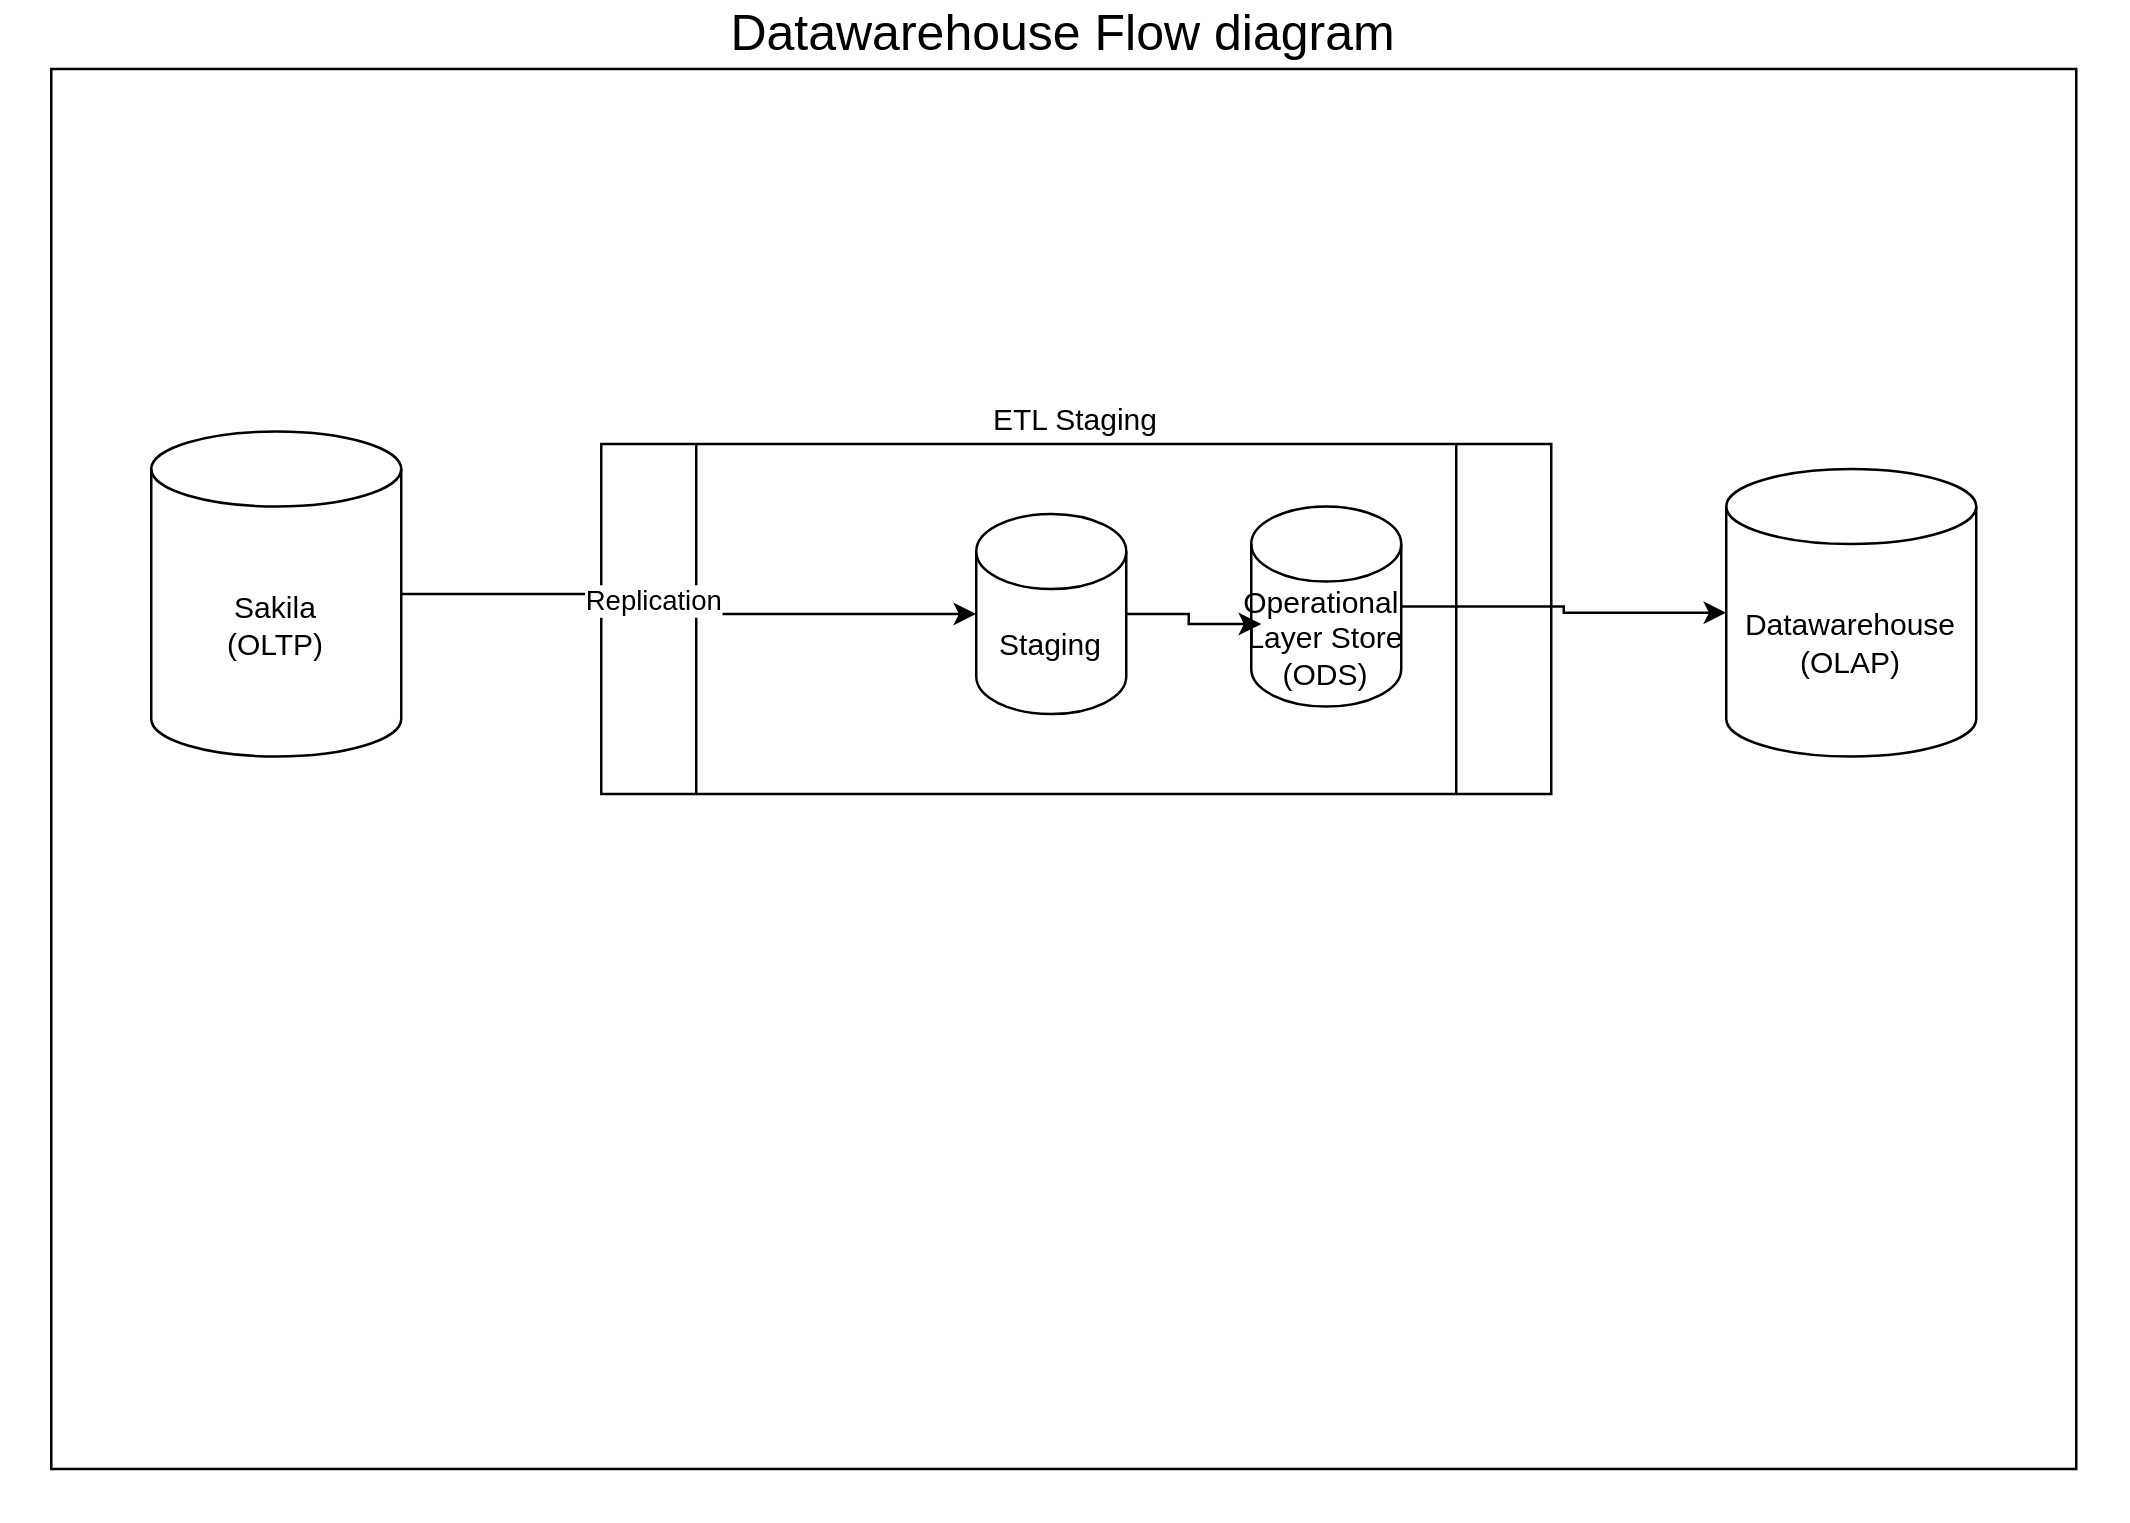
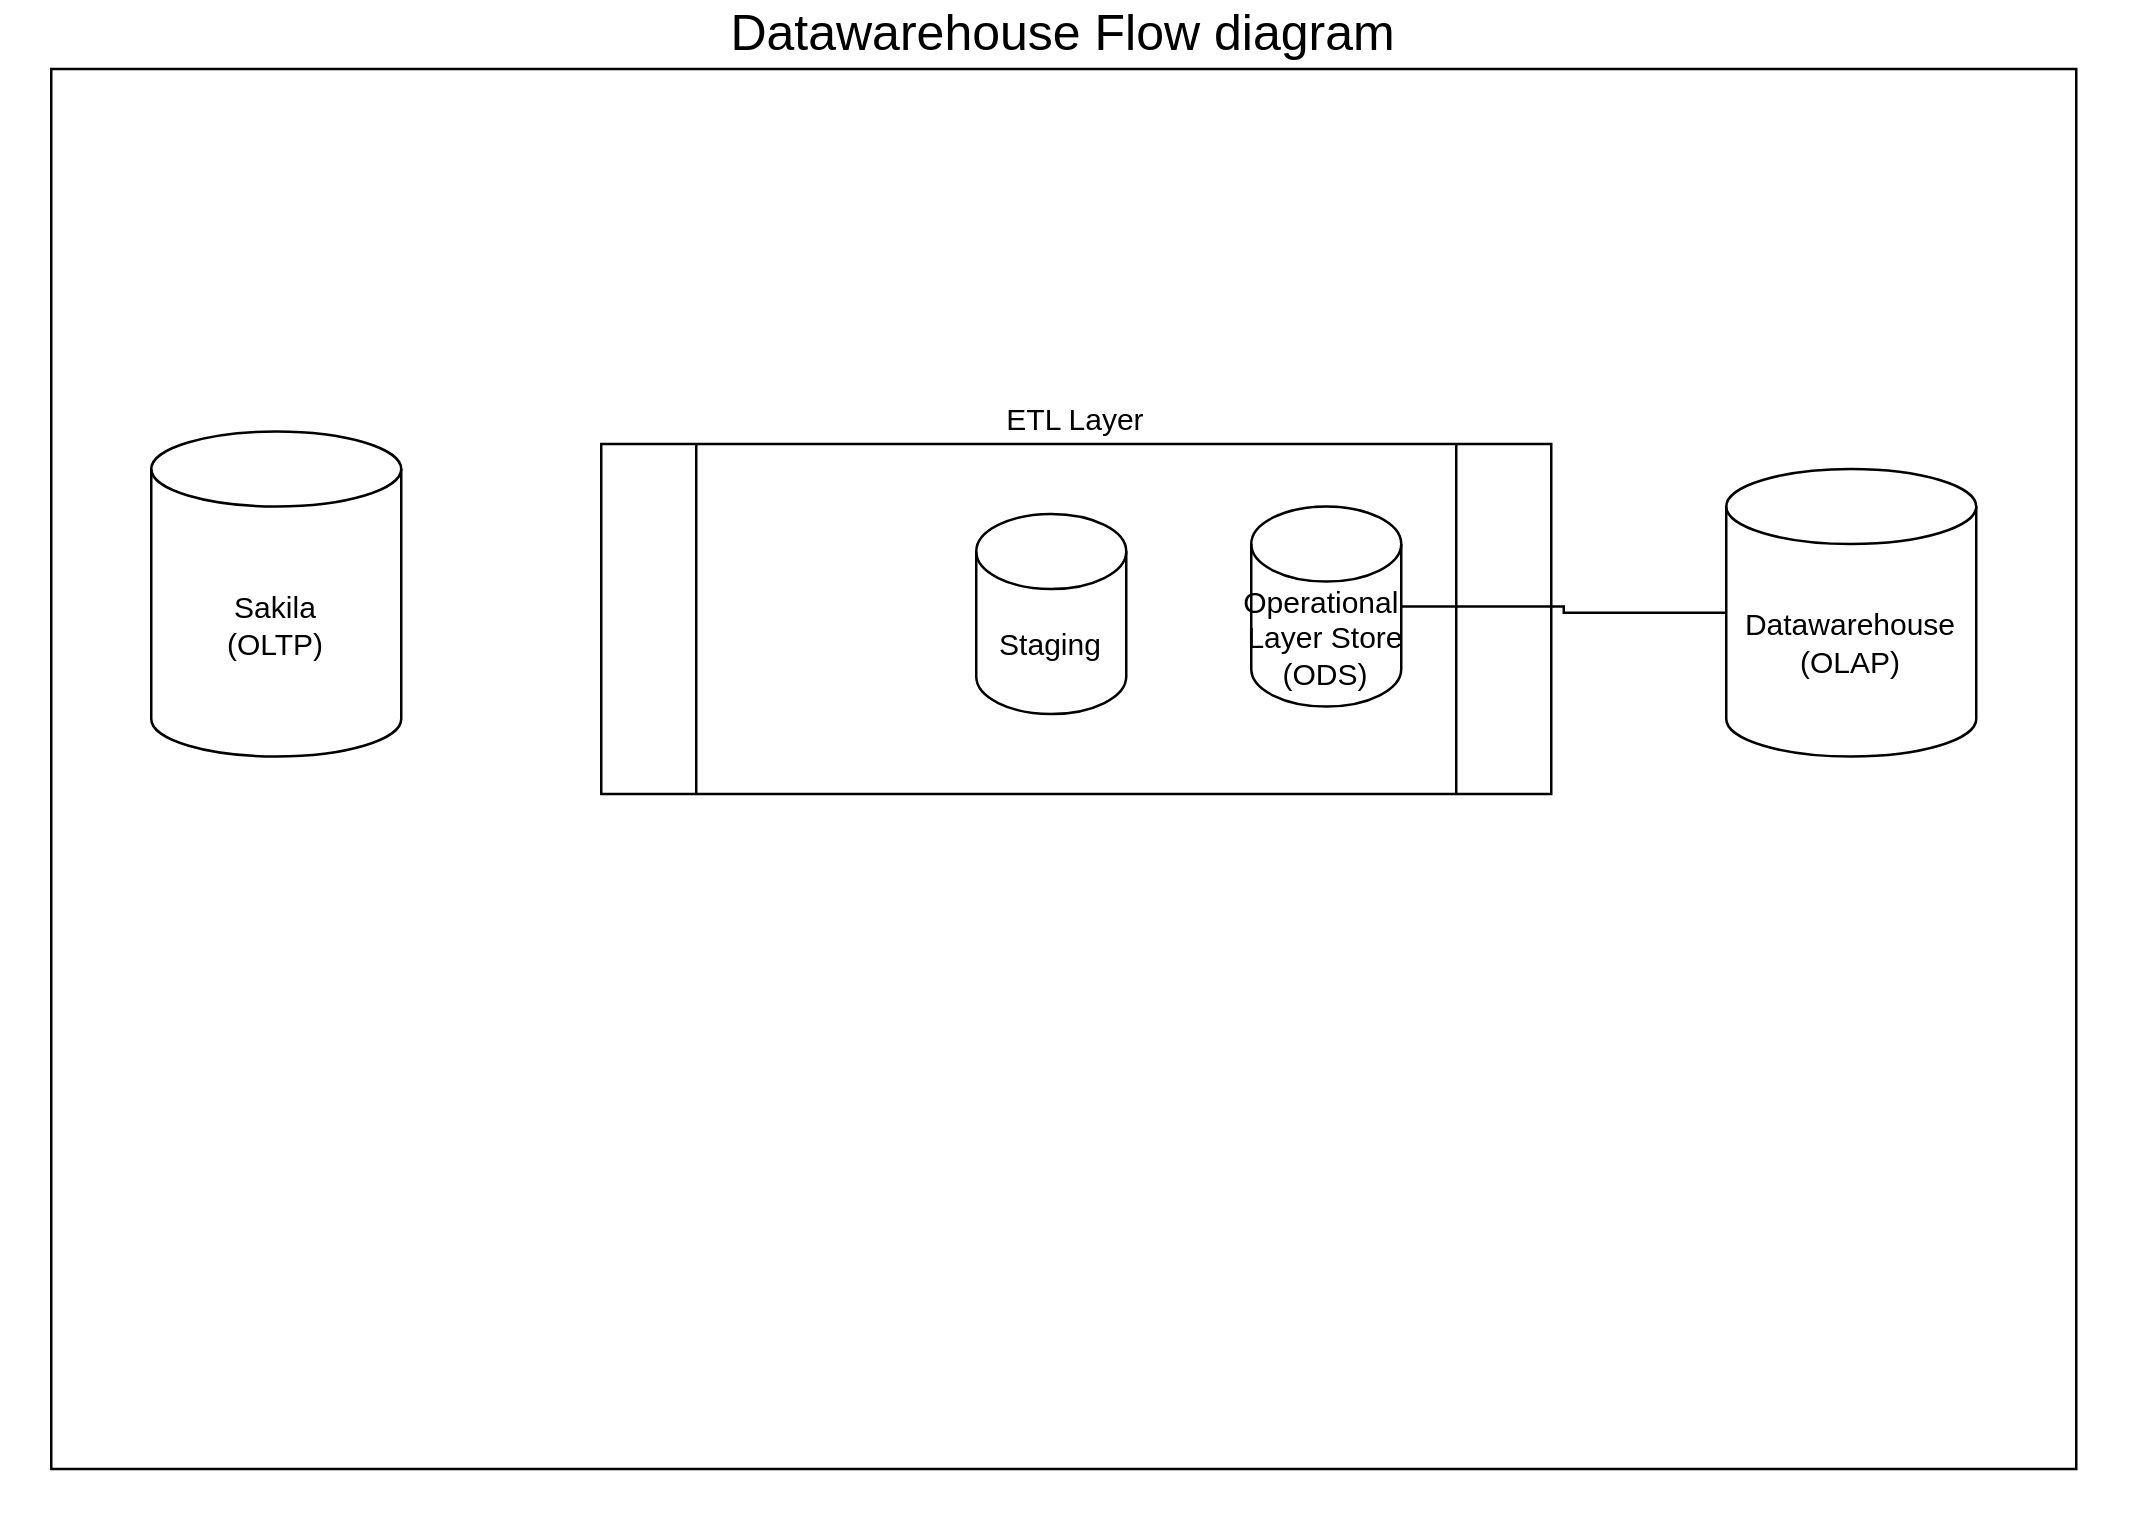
node "ETL Staging": label "ETL Staging" -> "ETL Layer"
edge "Sakila (OLTP)" -> "Staging": removed, label "Replication"
edge "Operational Layer Store (ODS)" -> "Datawarehouse (OLAP)": arrowhead classic -> none
edge "Staging" -> "Operational Layer Store (ODS)": removed
